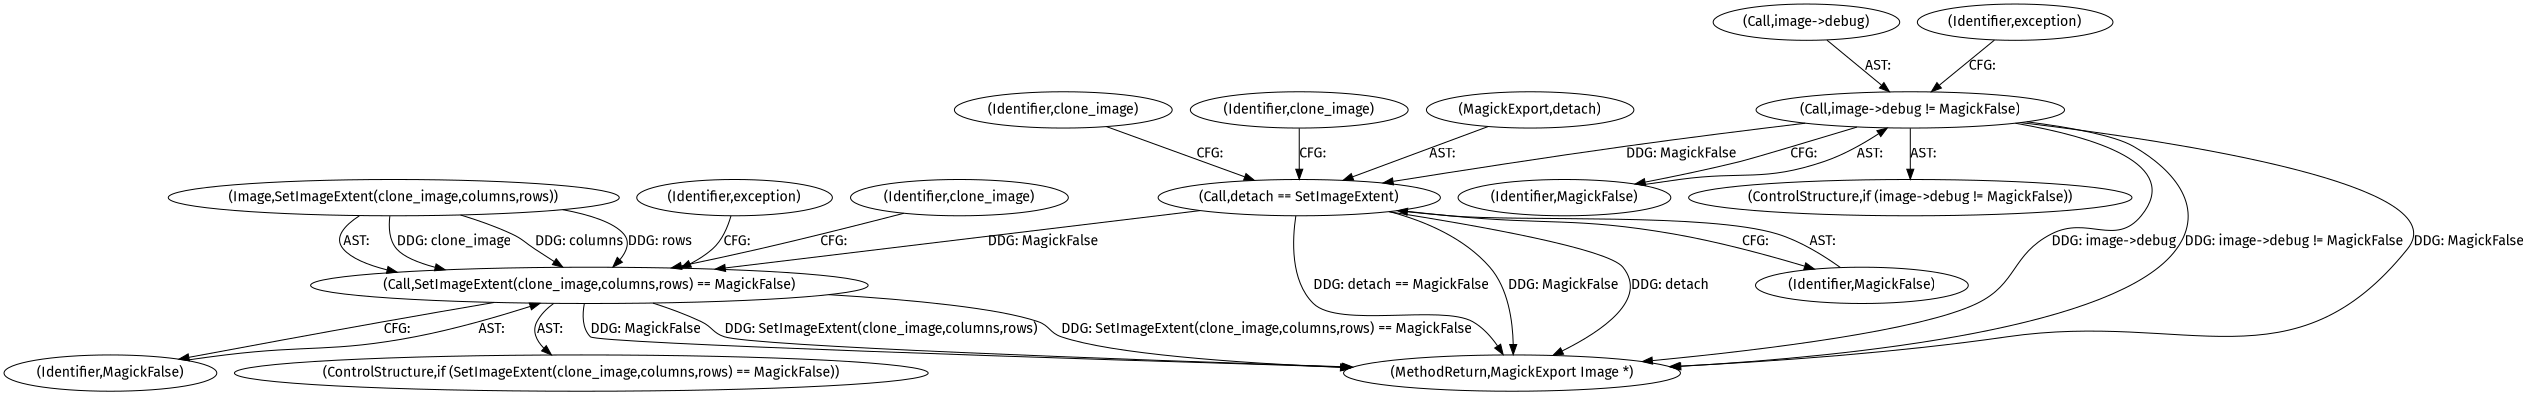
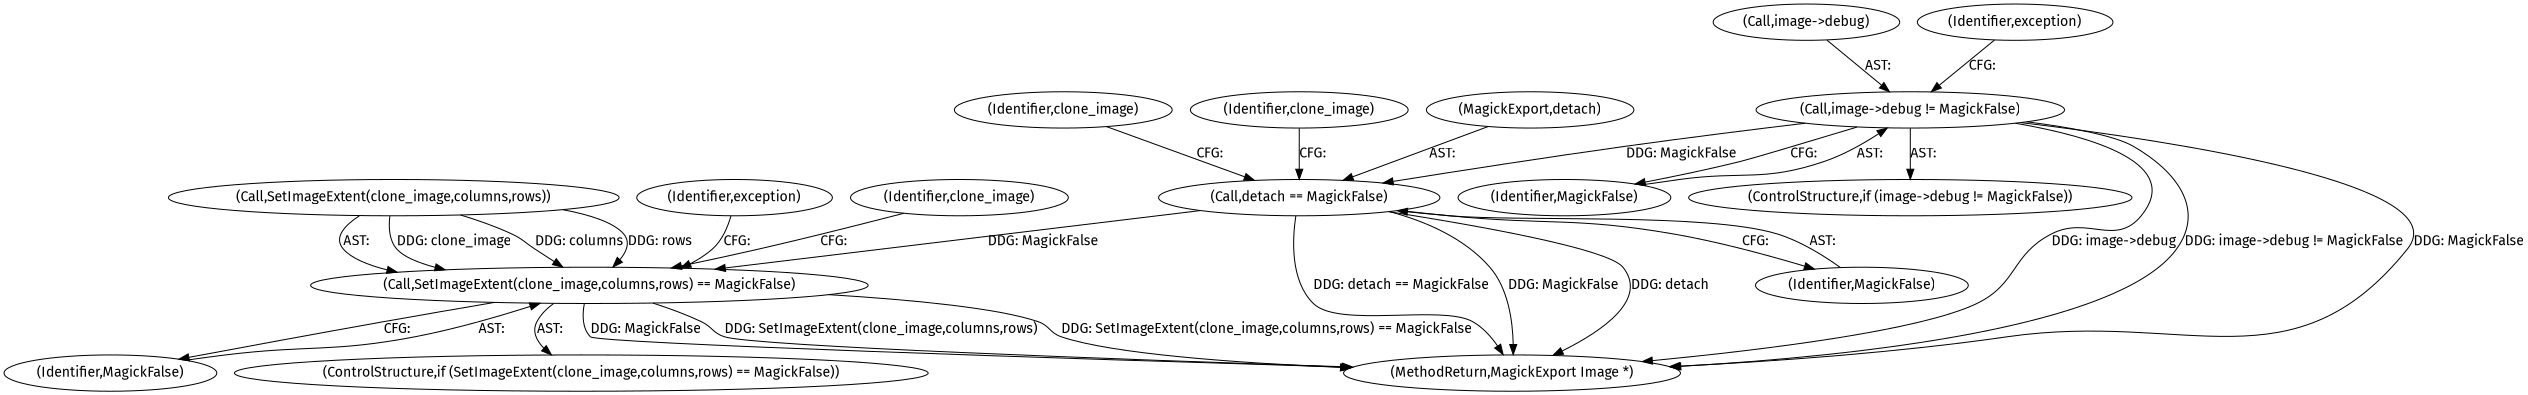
node "(Image,SetImageExtent(clone_image,columns,rows))": label "(Image,SetImageExtent(clone_image,columns,rows))" -> "(Call,SetImageExtent(clone_image,columns,rows))"
node "(Call,detach == SetImageExtent)": label "(Call,detach == SetImageExtent)" -> "(Call,detach == MagickFalse)"
